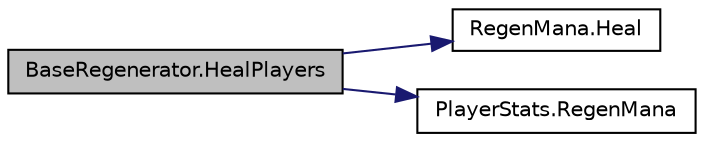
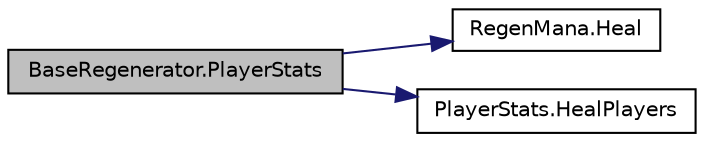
node "BaseRegenerator.HealPlayers": label "BaseRegenerator.HealPlayers" -> "BaseRegenerator.PlayerStats"
node "PlayerStats.RegenMana": label "PlayerStats.RegenMana" -> "PlayerStats.HealPlayers"
